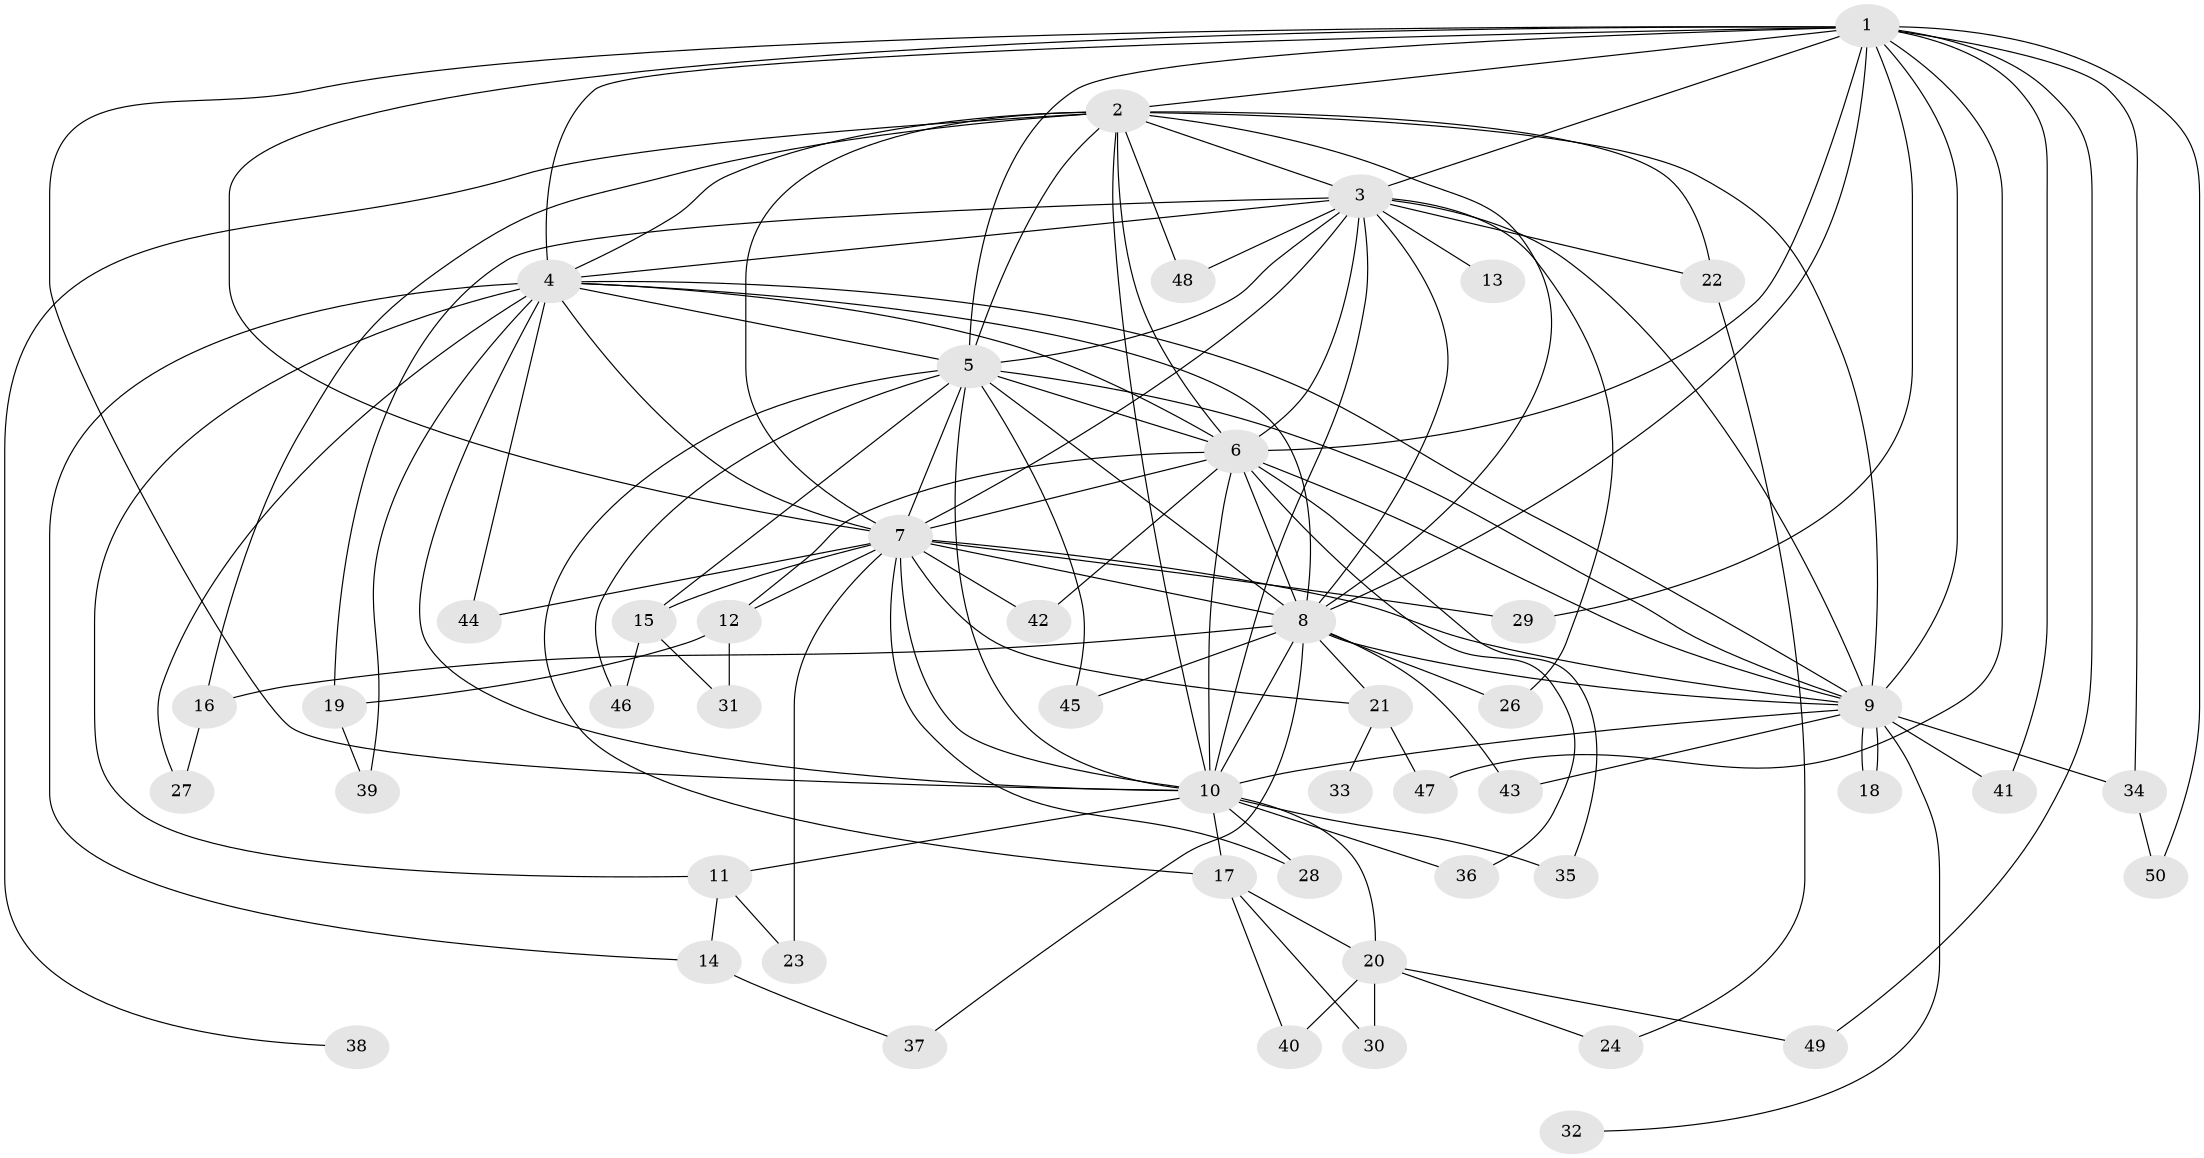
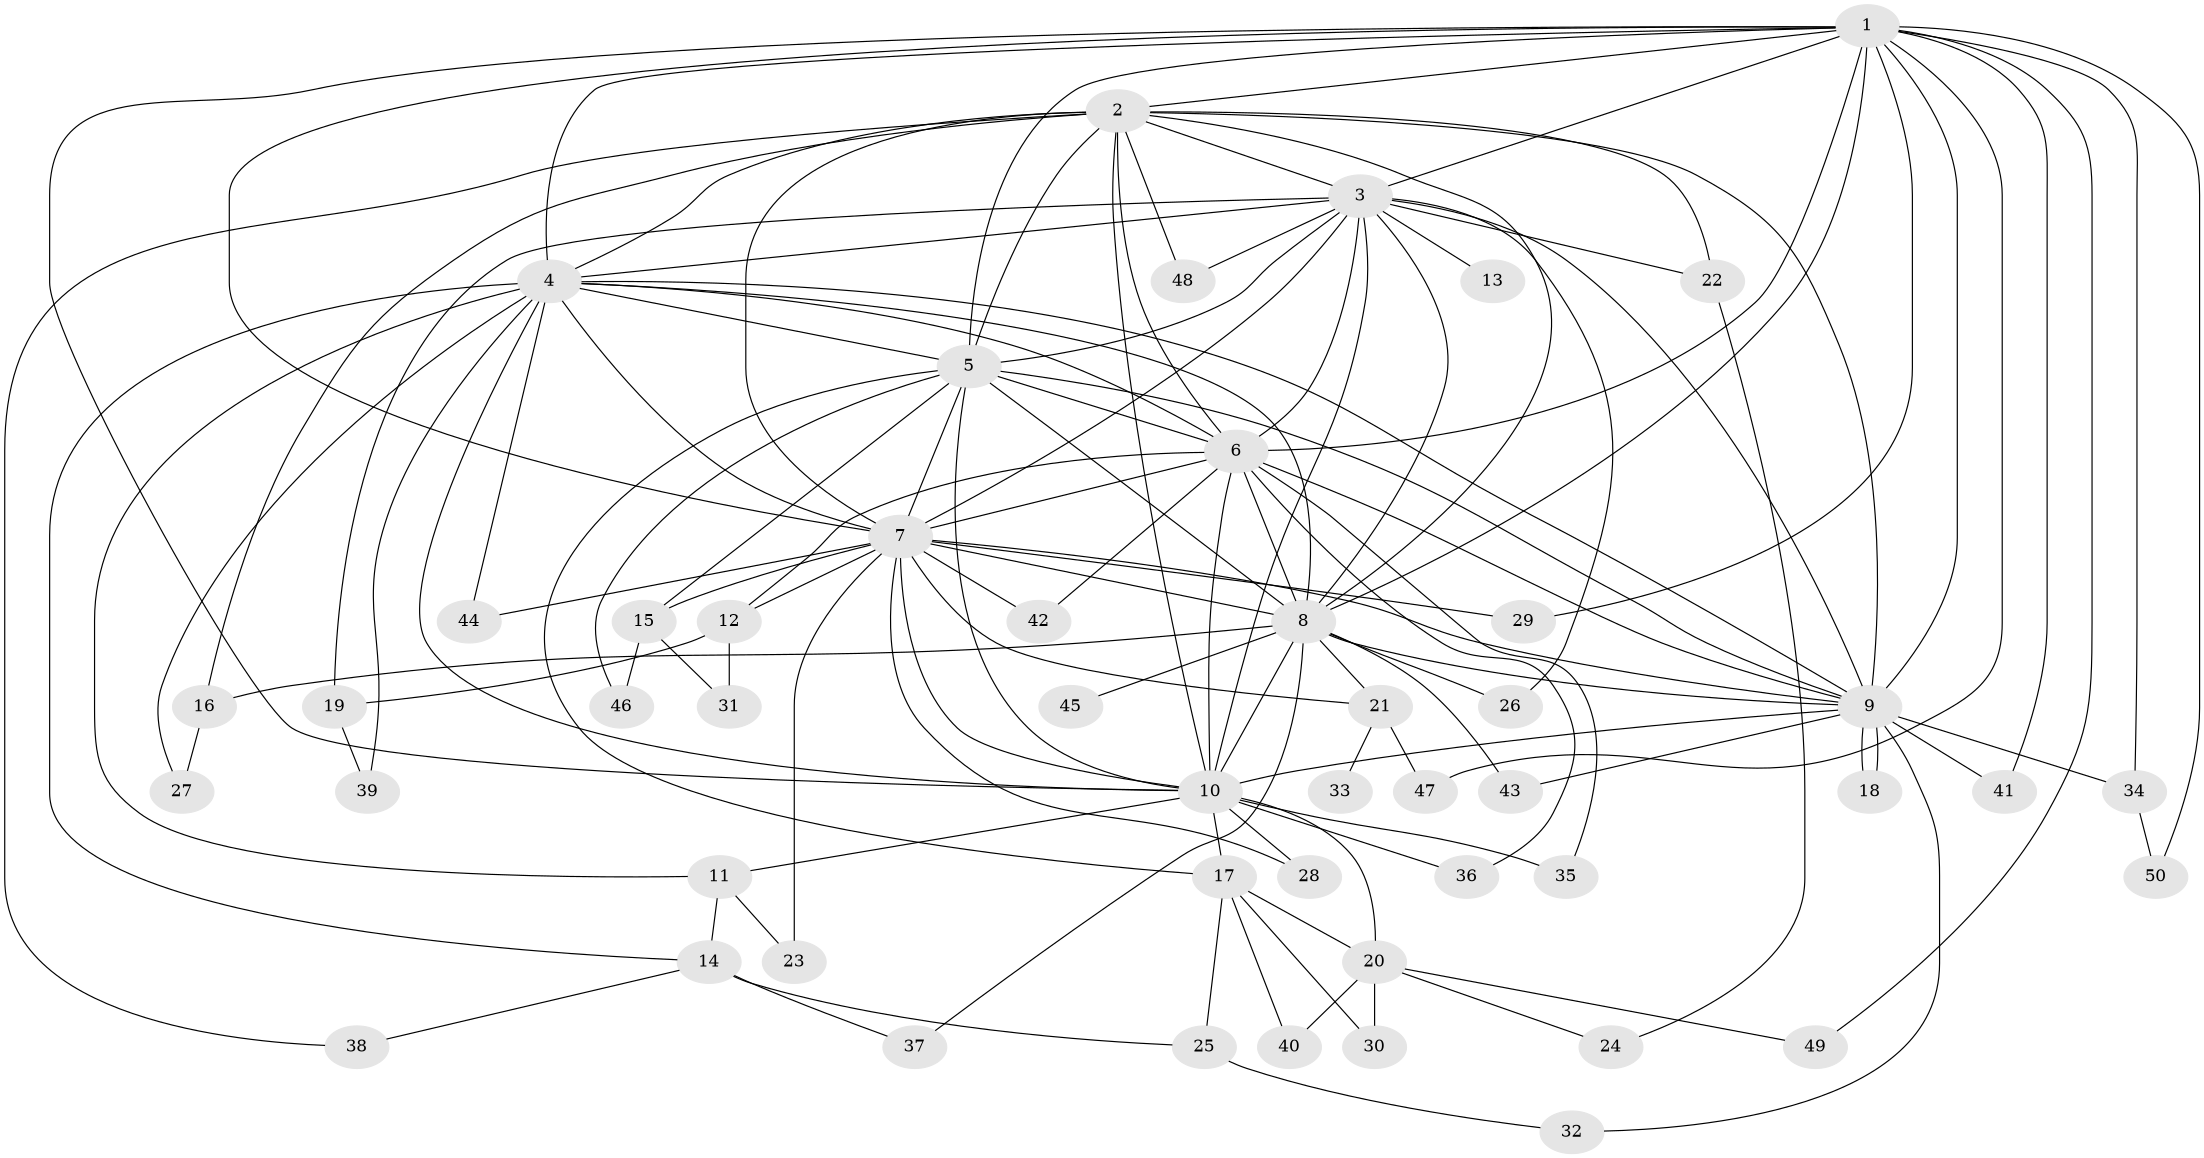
edge "5" -- "45": removed
edge "14" -- "38": added
node "25": added
